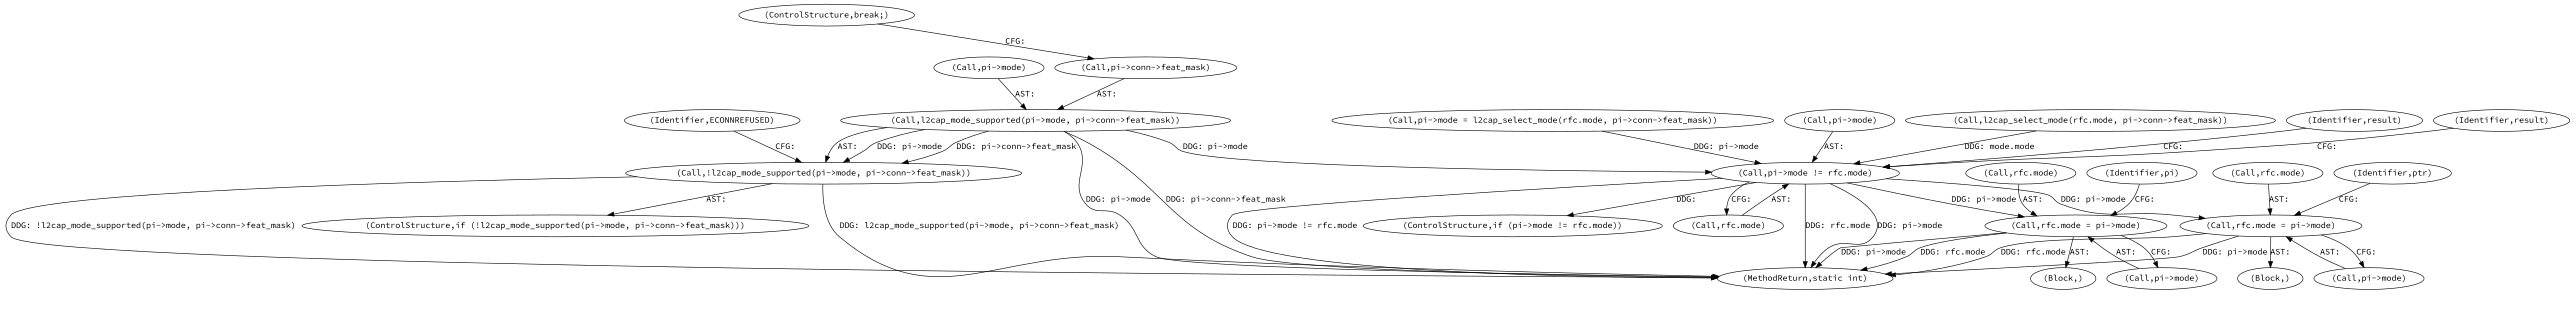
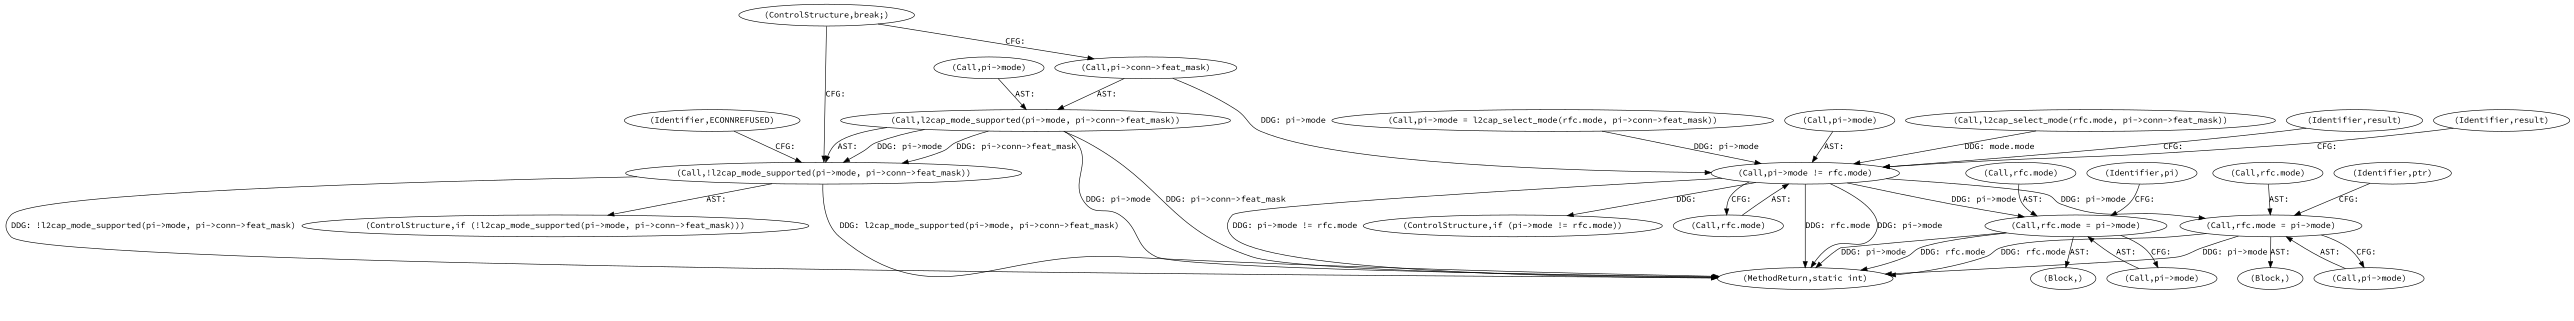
edge "(ControlStructure,break;)" -> "(Call,!l2cap_mode_supported(pi->mode, pi->conn->feat_mask))": added, label "CFG:"
edge "(Call,l2cap_mode_supported(pi->mode, pi->conn->feat_mask))" -> "(Call,pi->mode != rfc.mode)": now "(Call,pi->conn->feat_mask)" -> "(Call,pi->mode != rfc.mode)"
